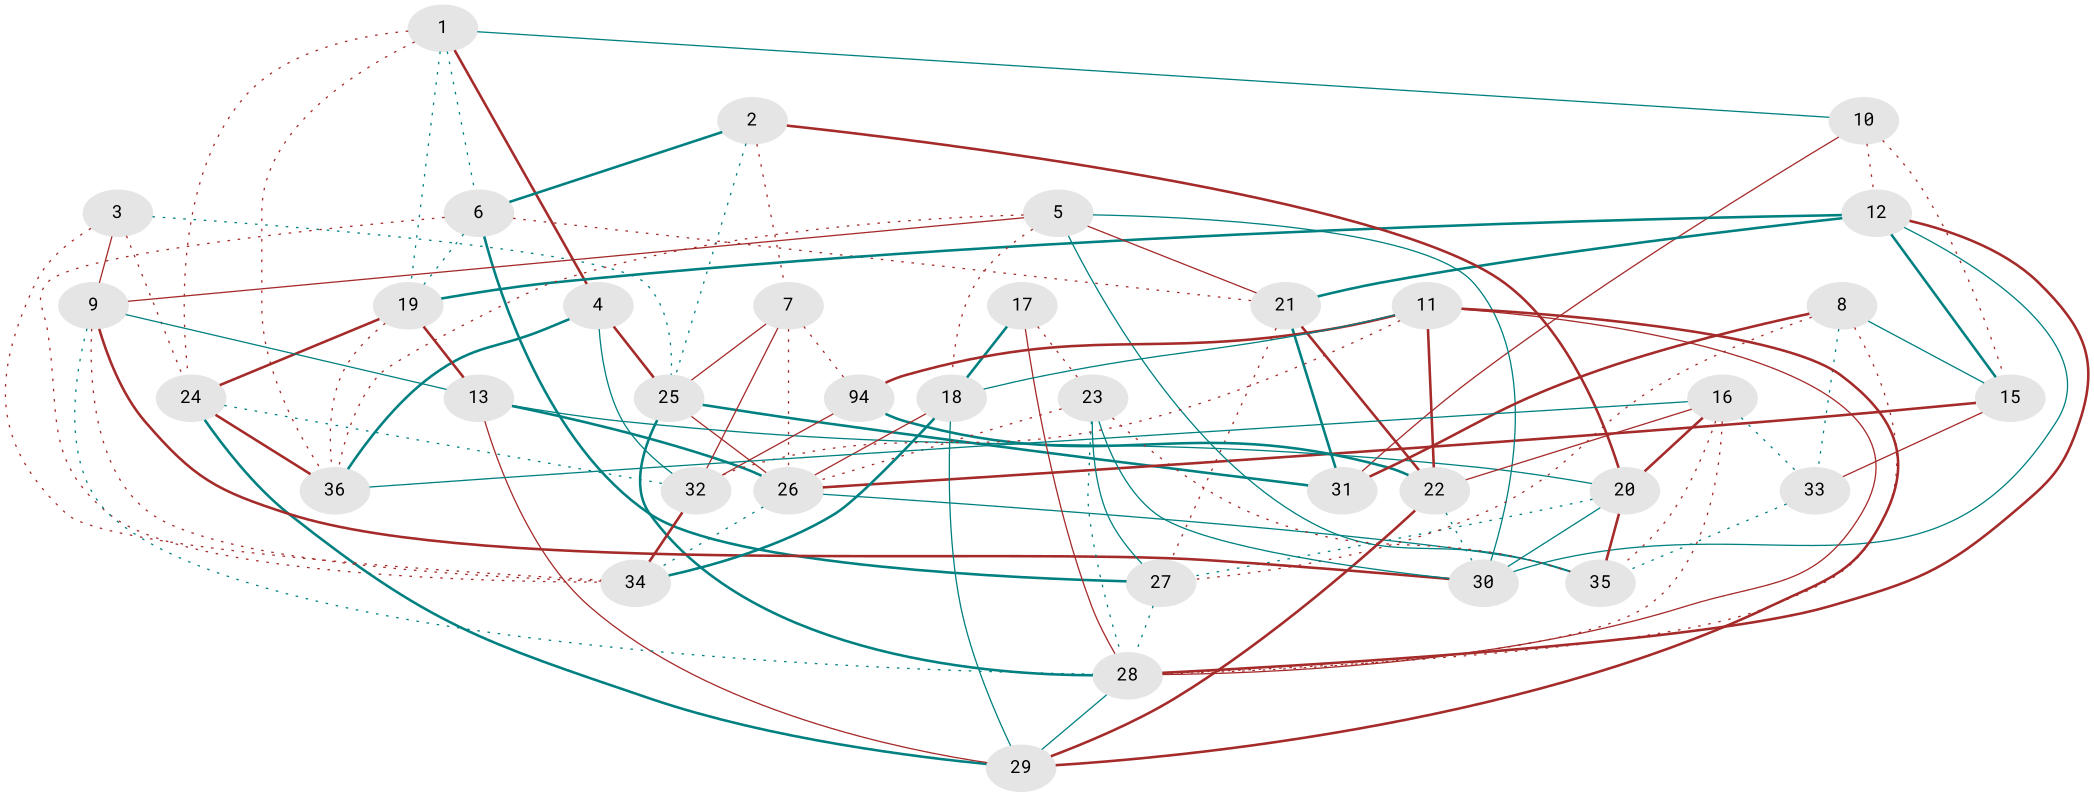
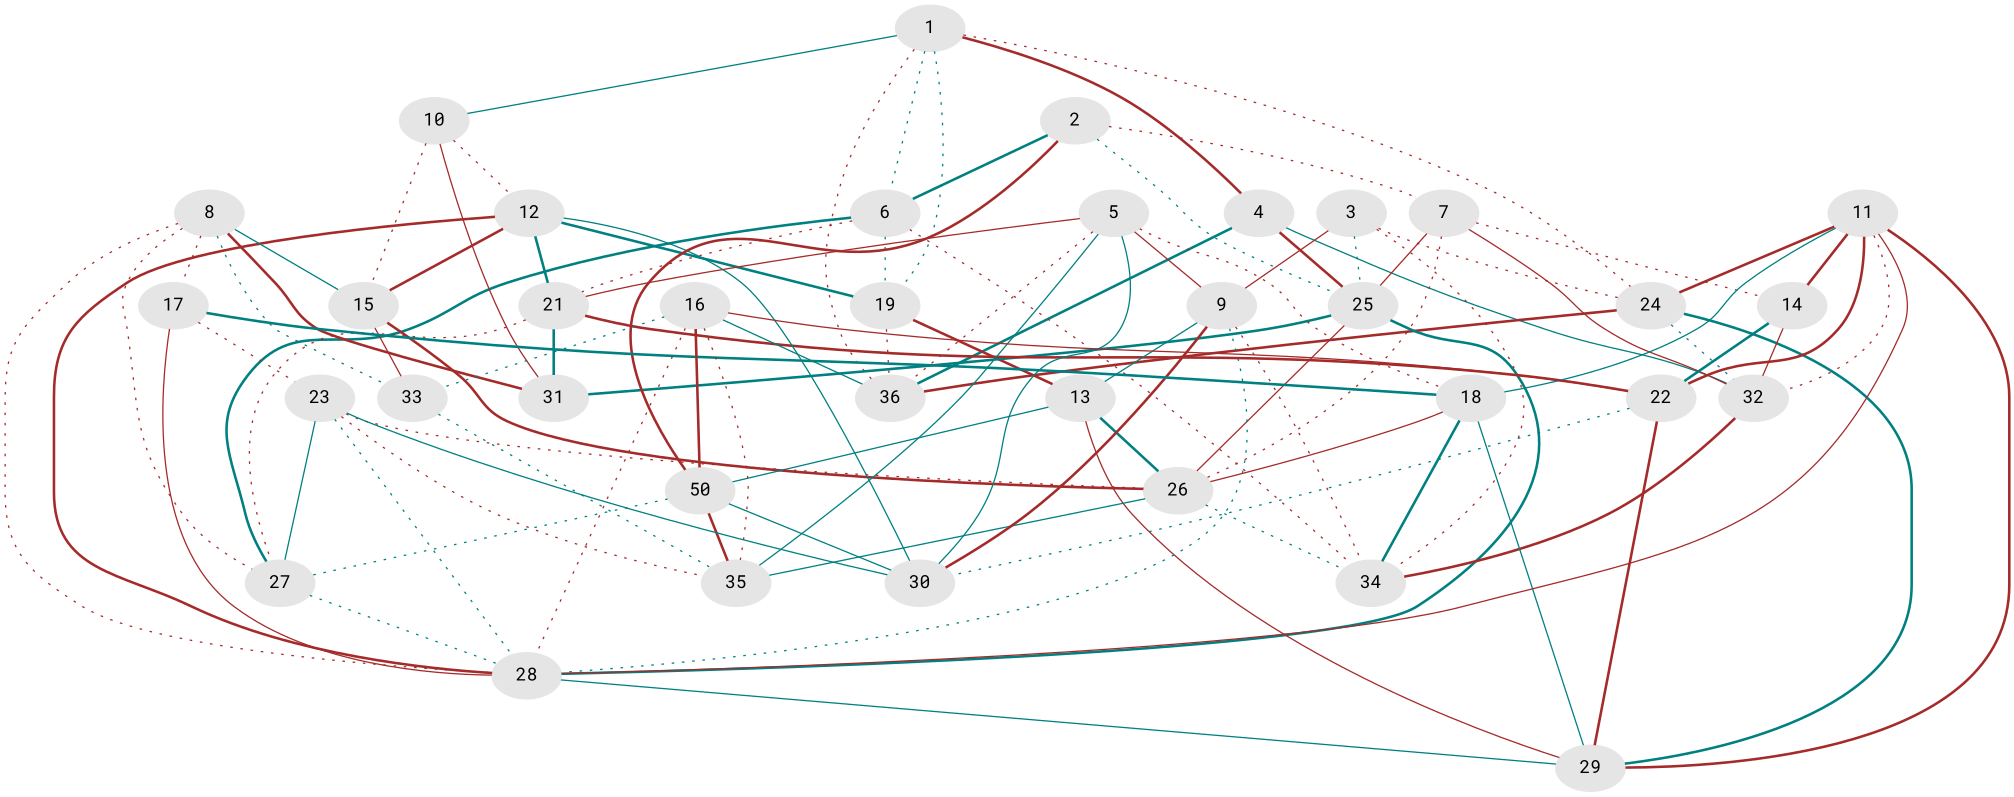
edge "8" -- "17": added
edge "12" -- "15": color teal -> brown
edge "19" -- "24": now "11" -- "24"
node "94": label "94" -> "14"
node "20": label "20" -> "50"
